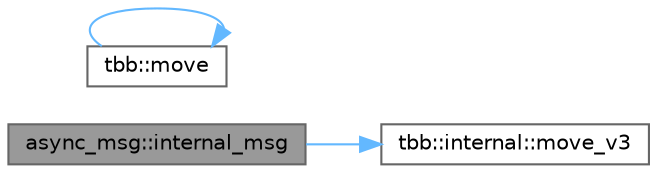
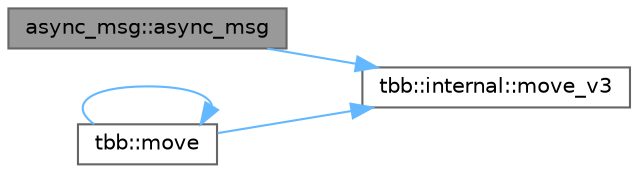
edge "tbb::move" -> "tbb::internal::move_v3": added
node "async_msg::internal_msg": label "async_msg::internal_msg" -> "async_msg::async_msg"
